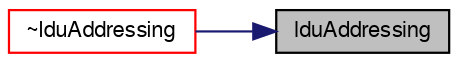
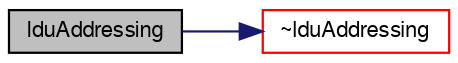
edge "~lduAddressing" -> "lduAddressing": reversed
